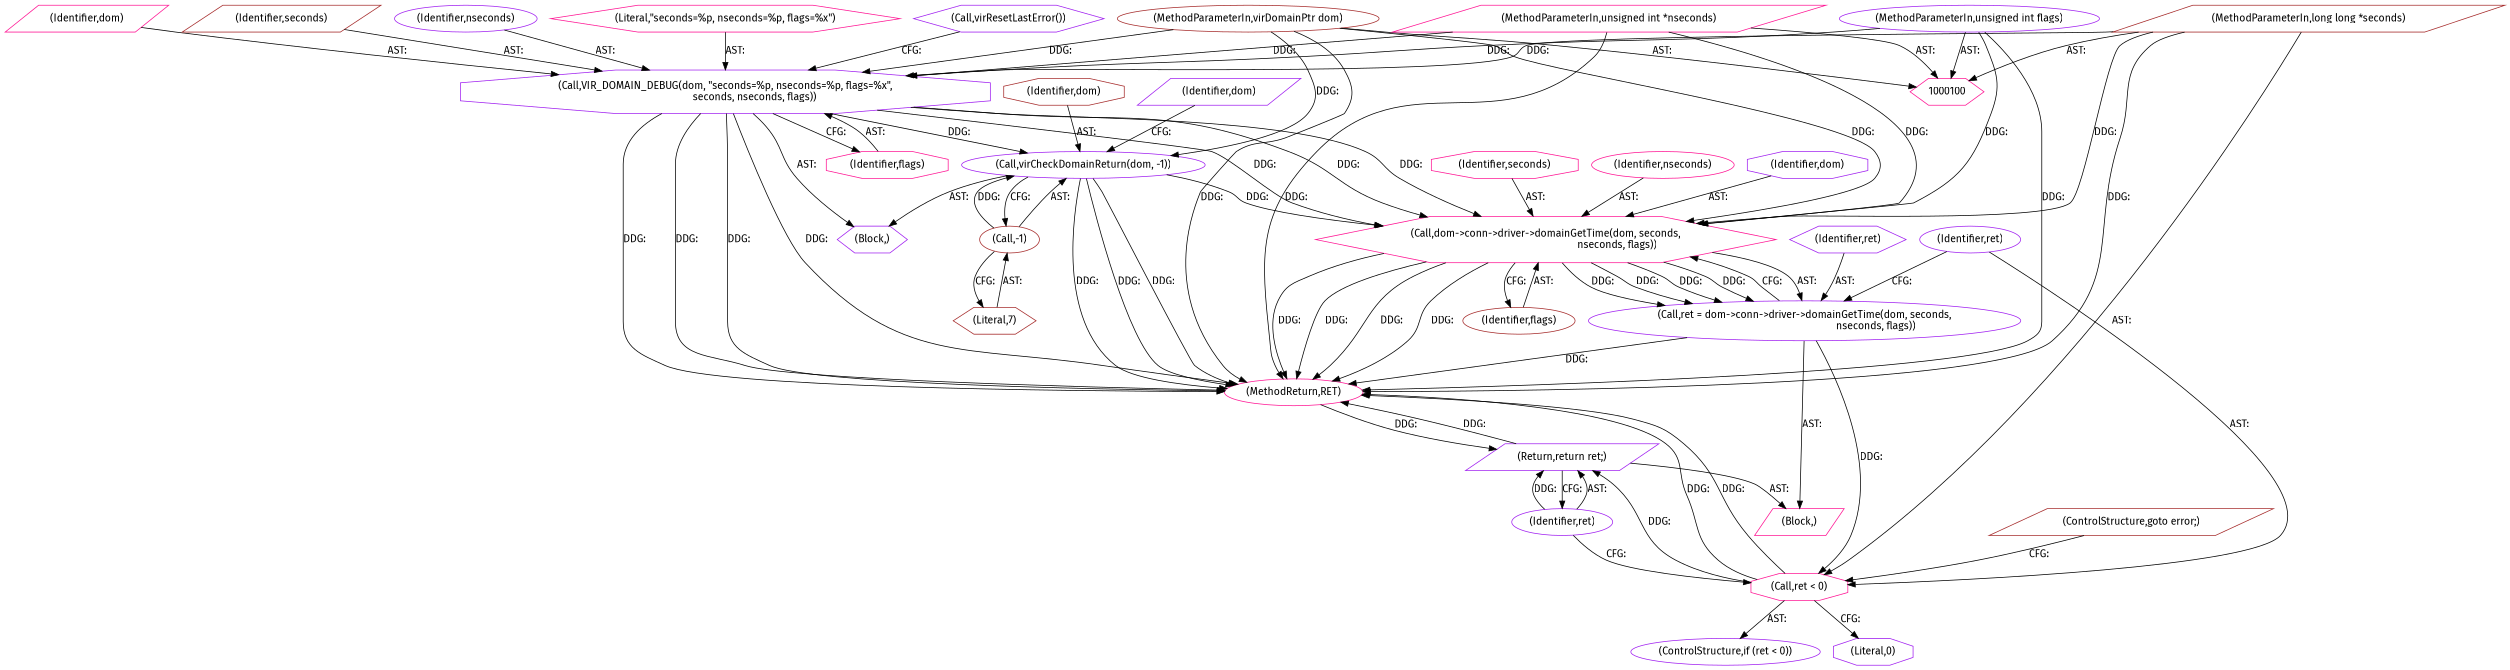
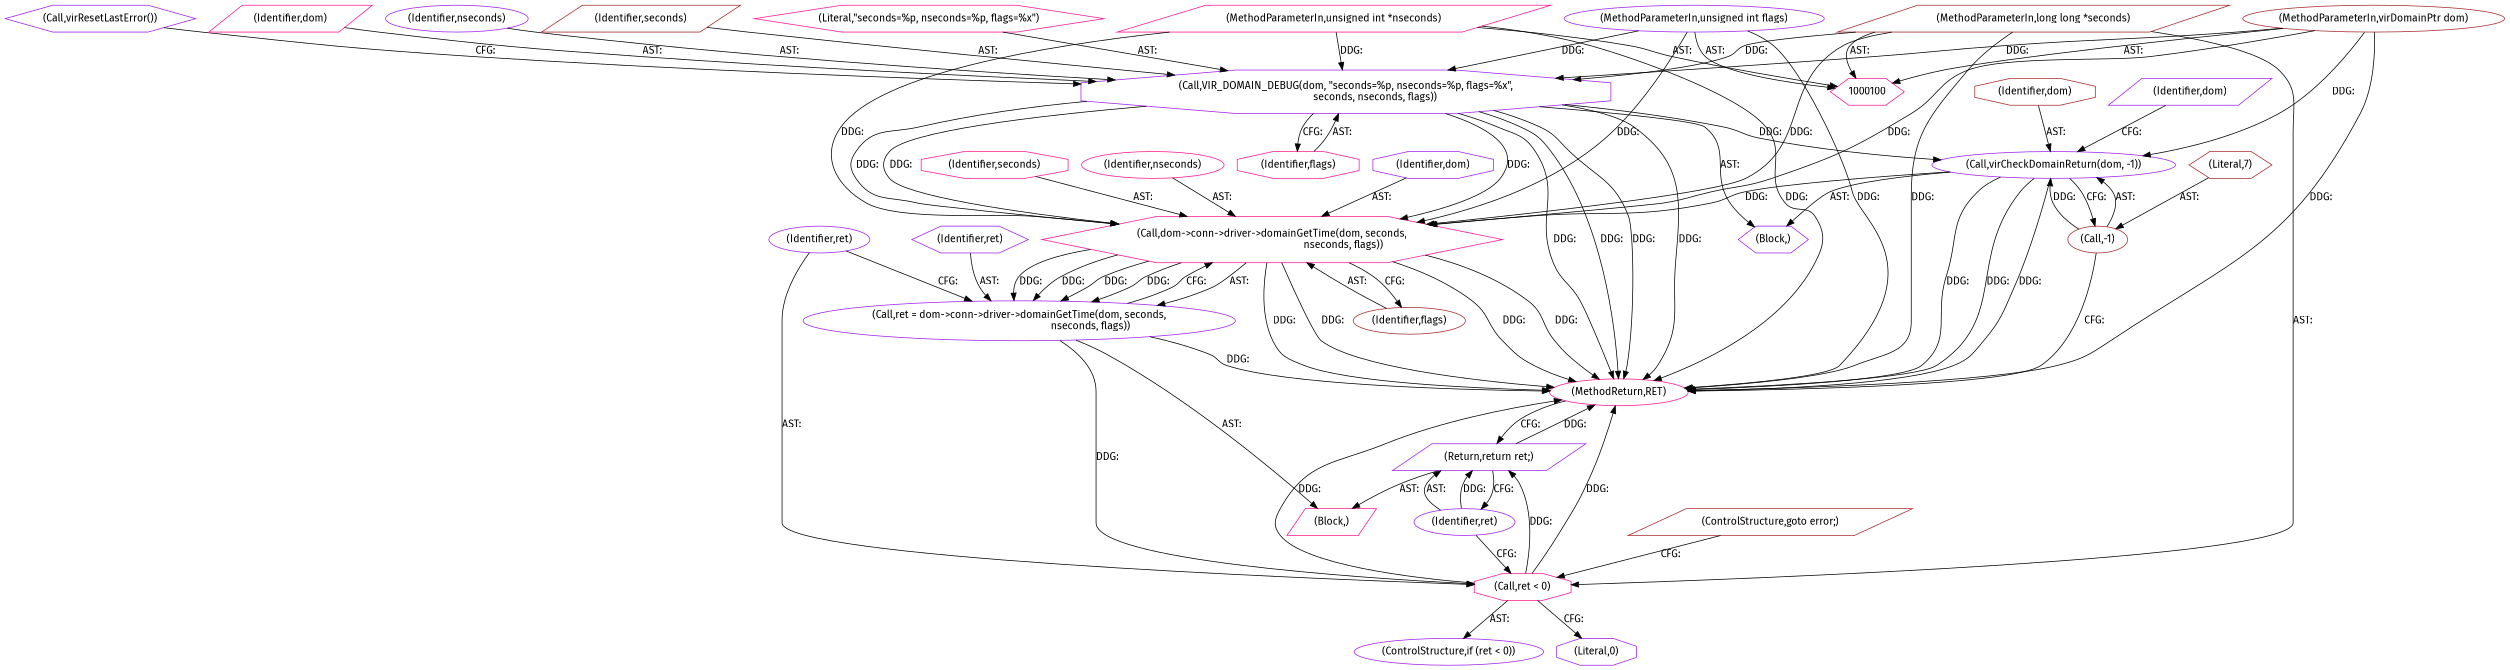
edge "(Call,-1)" -> "(Literal,7)": now "(Call,-1)" -> "(MethodReturn,RET)"
edge "(MethodReturn,RET)" -> "(Return,return ret;)": label "DDG: " -> "CFG: "
